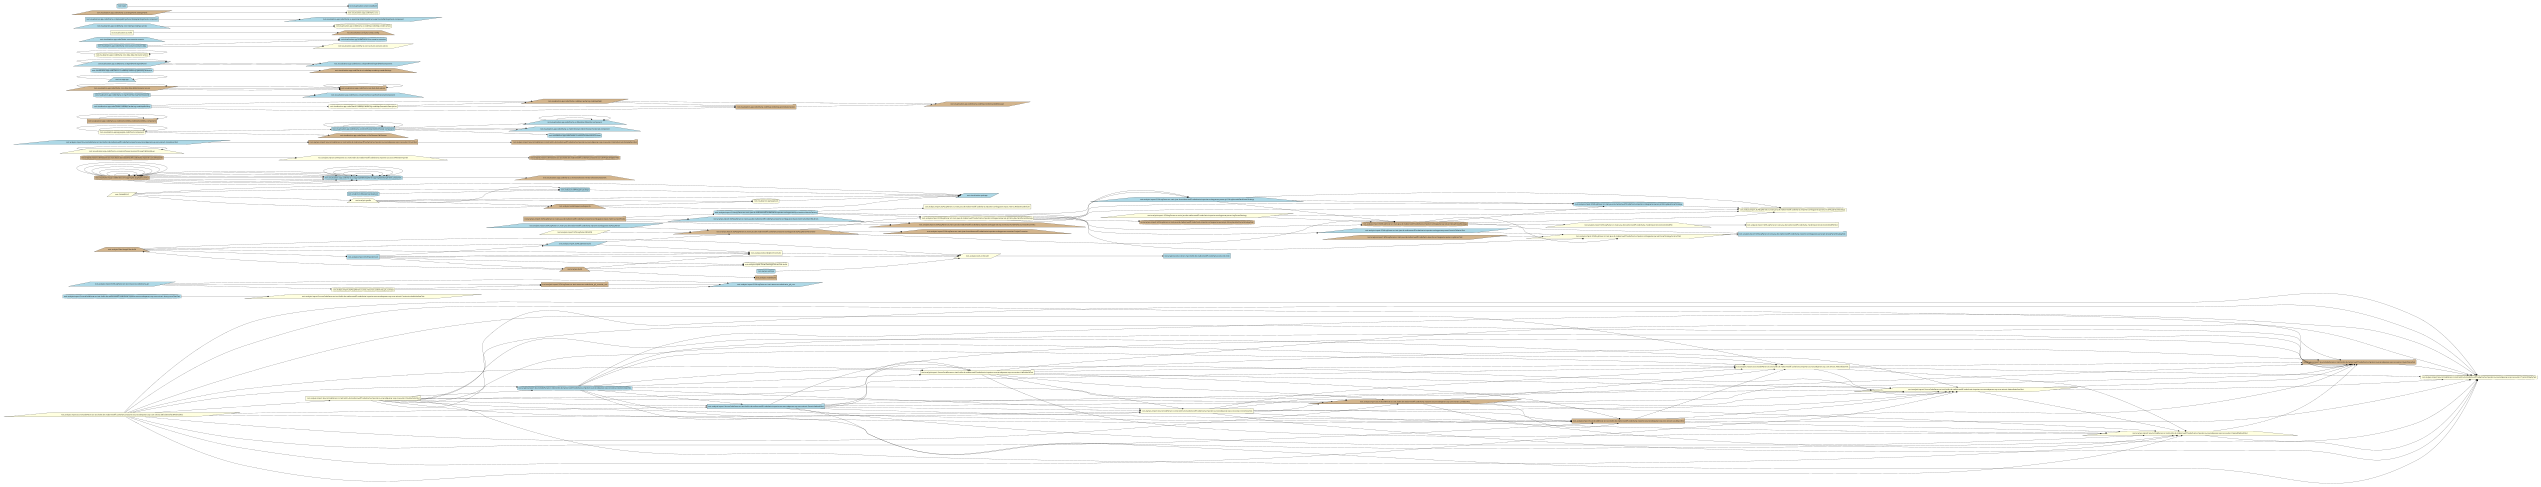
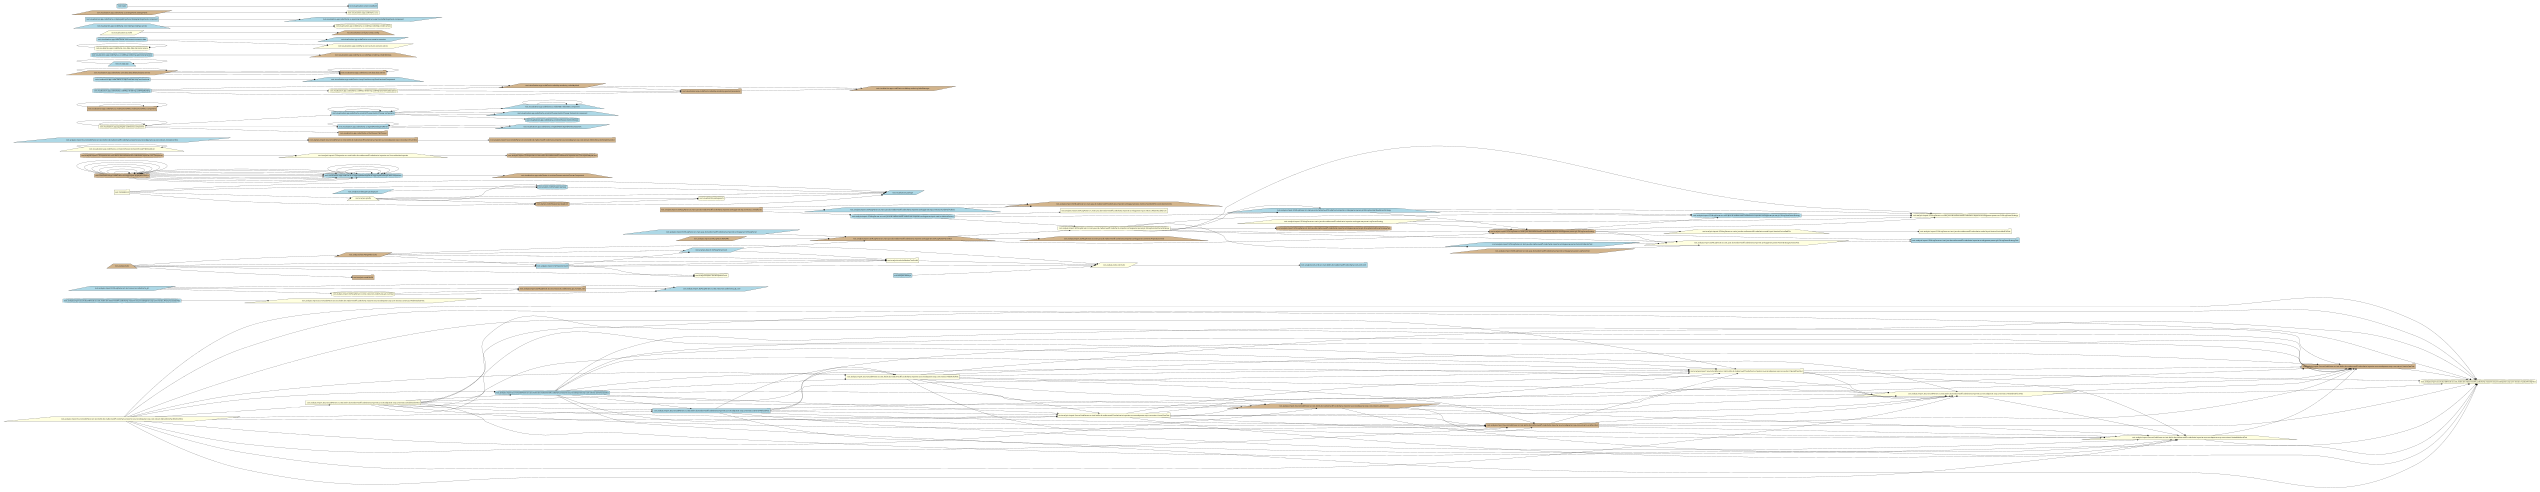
node "root.visualization.Gruntfile": shape folder -> parallelogram
node "root.visualization.app.codeCharta.core.scenario.scenario": removed
node "root.visualization.app.codeCharta.core.scenario.scenarios": shape cylinder -> parallelogram
node "root.visualization.app.codeCharta.ui.legendPanel.legendPanel": shape parallelogram -> folder
edge "root.visualization.app.aggregate.codeCharta.component" -> "root.visualization.app.codeCharta.ui.legendPanel.legendPanel": added
node "root.visualization.app.codeCharta.ui.fileChooser.fileChooser": shape trapezium -> folder
node "root.CHANGELOG": shape parallelogram -> folder
node "root.analysis.noderapper.packageLock": shape cylinder -> parallelogram
node "root.analysis.nodeWrapper.packageLock": shape trapezium -> cylinder
node "root.analysis.import.SCMLogParser.README": fillcolor lightyellow -> tan
node "root.analysis.filter.MergeFilter.build": shape trapezium -> parallelogram
edge "root.analysis.import.CSVImporter.build" -> "root.analysis.build": reversed
node "root.analysis.import.ParserStrategyContractTest.build": label "root.analysis.import.ParserStrategyContractTest.build" -> "root.analysis.import.SonarImporter.build"
